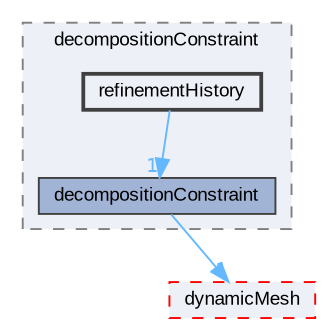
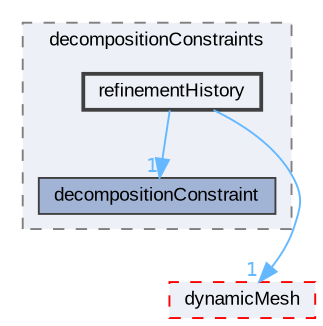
cluster "decompositionConstraint": label "decompositionConstraint" -> "decompositionConstraints"
edge "decompositionConstraint" -> "dynamicMesh": now "refinementHistory" -> "dynamicMesh"
